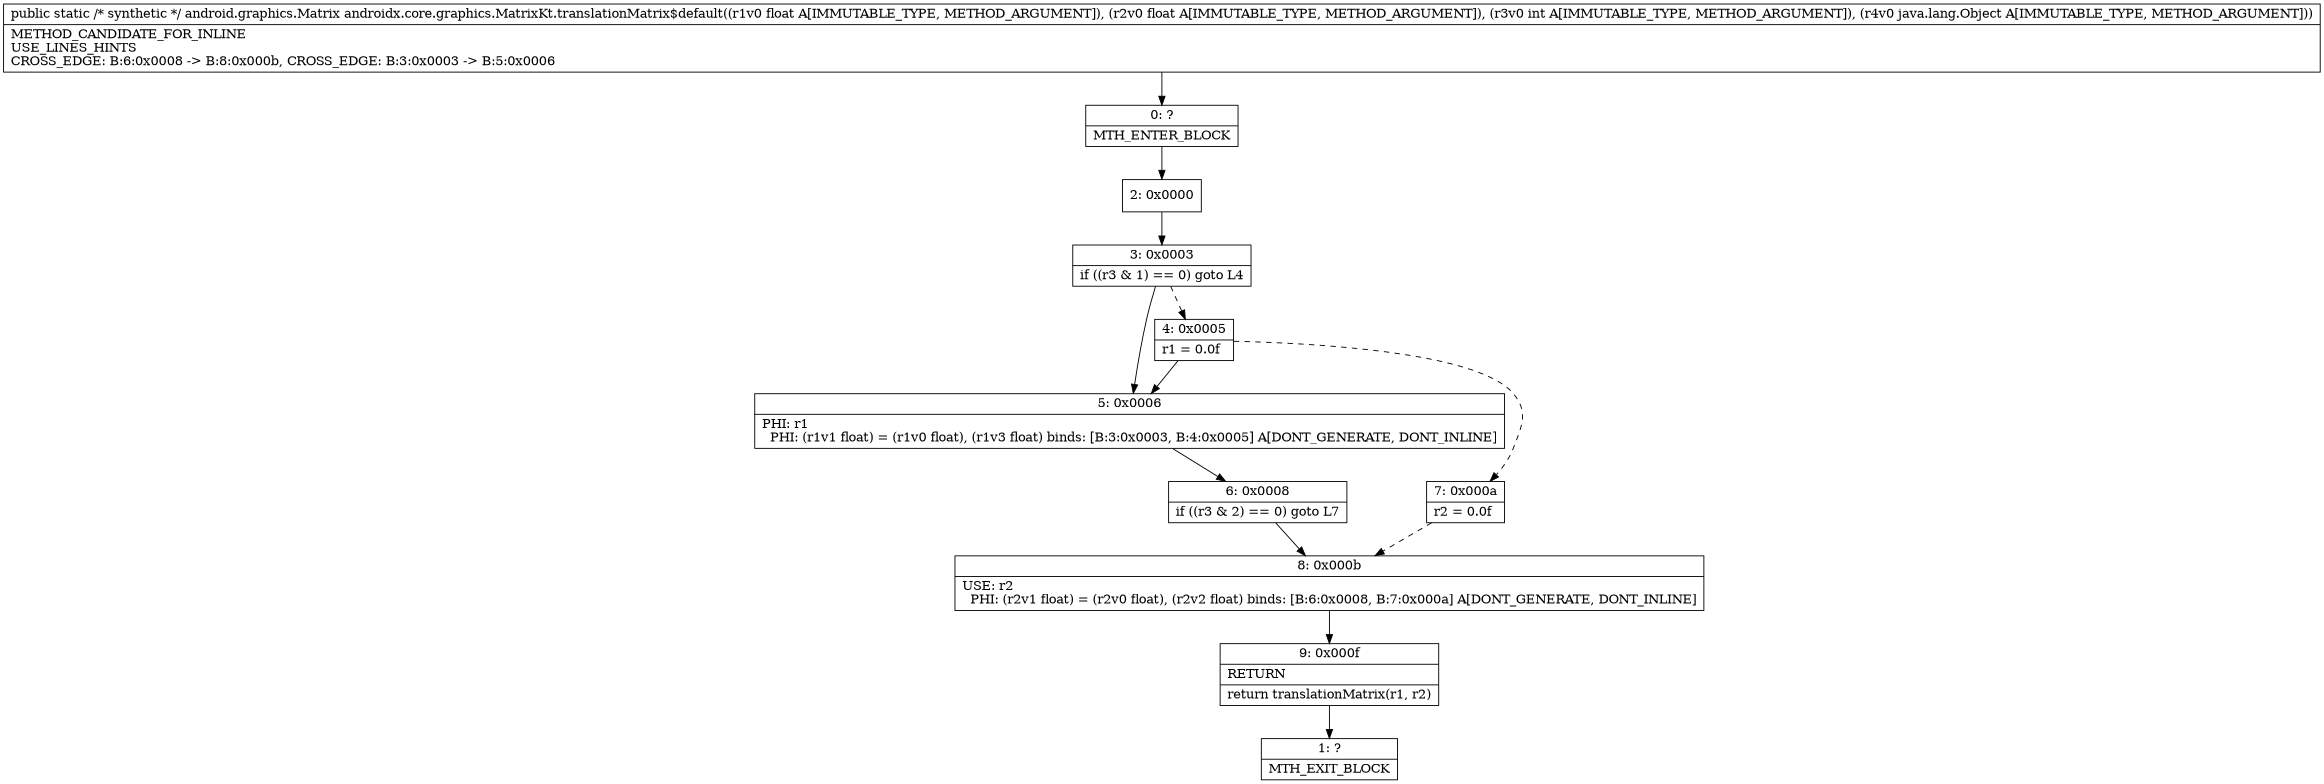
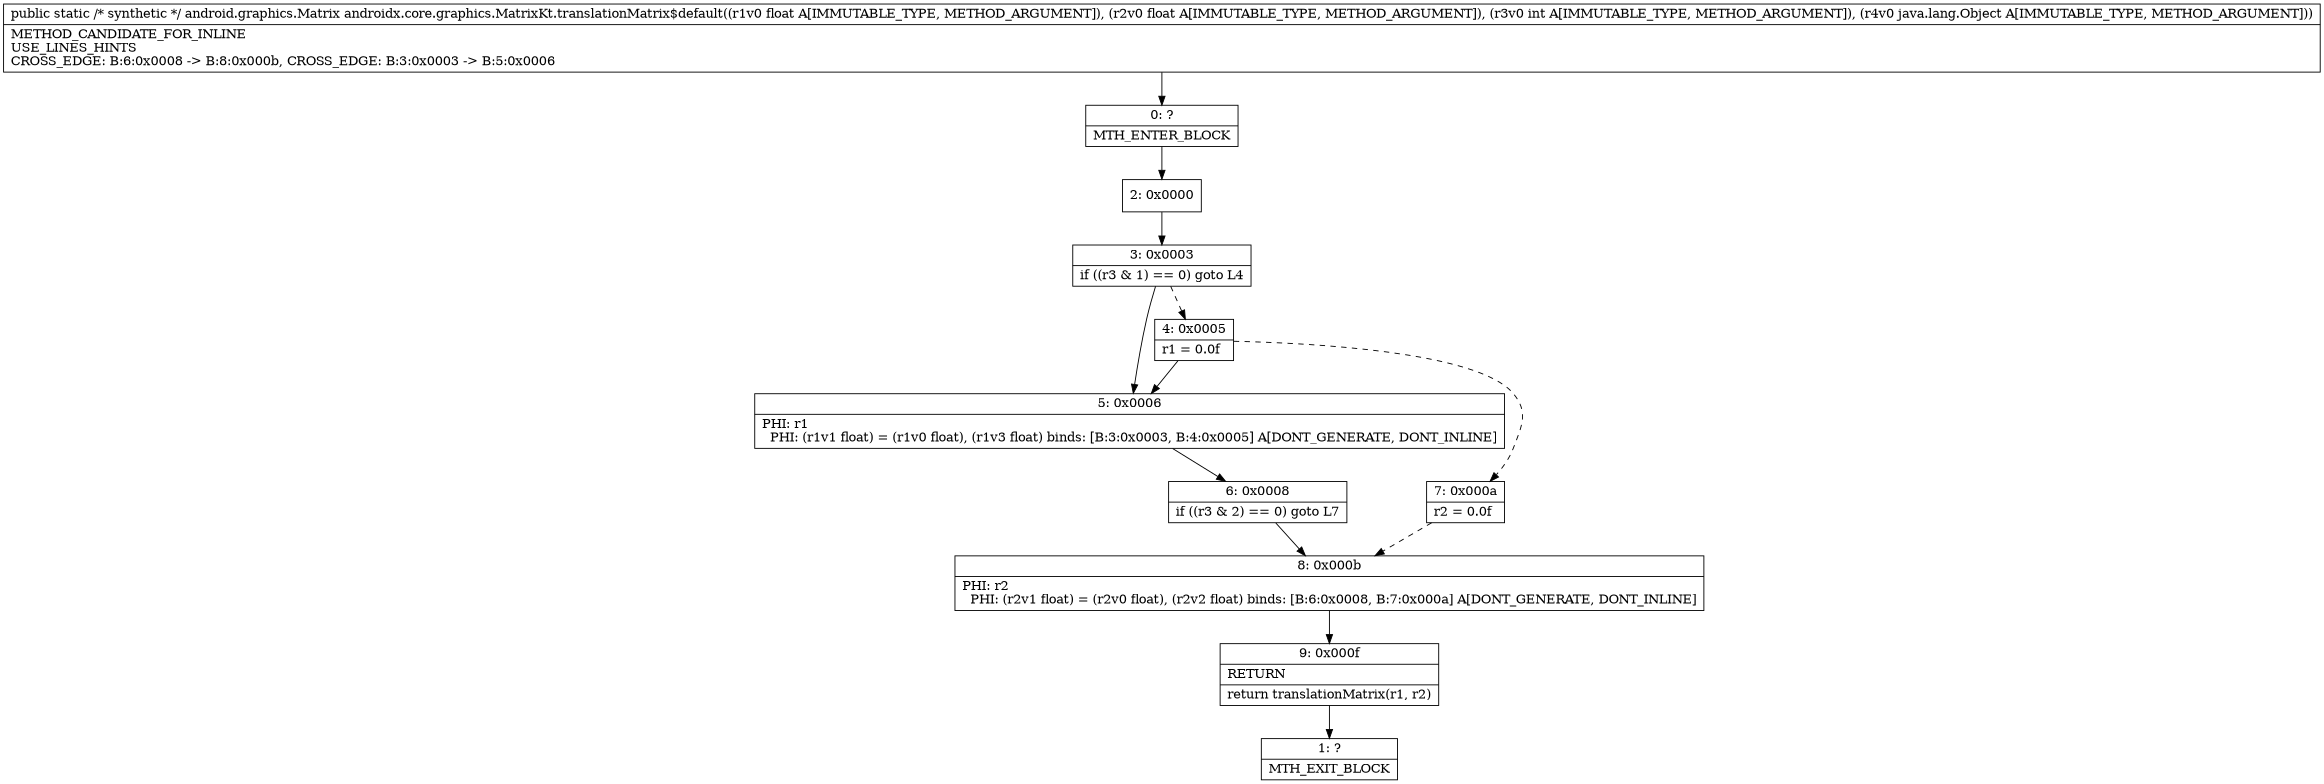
node "8: 0x000b": text "USE: r2" -> "PHI: r2"
